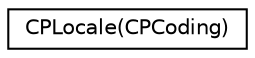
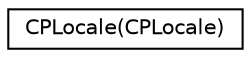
node "CPLocale(CPCoding)": label "CPLocale(CPCoding)" -> "CPLocale(CPLocale)"
